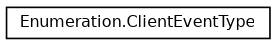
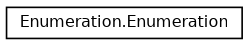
node "Enumeration.ClientEventType": label "Enumeration.ClientEventType" -> "Enumeration.Enumeration"
